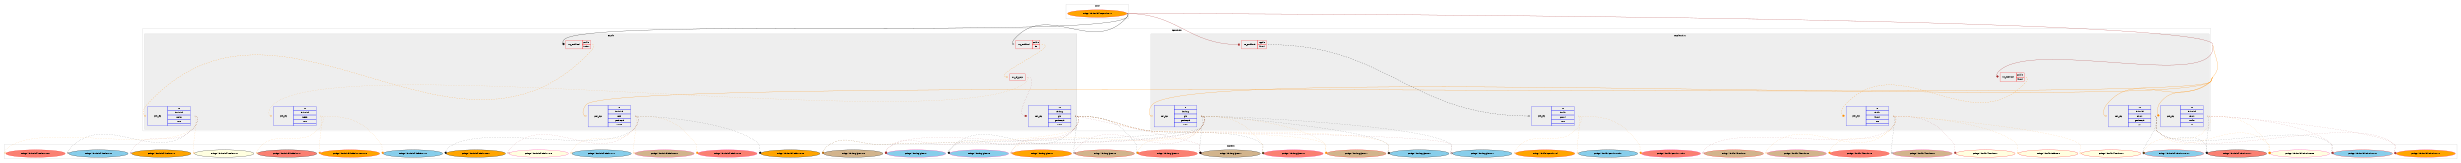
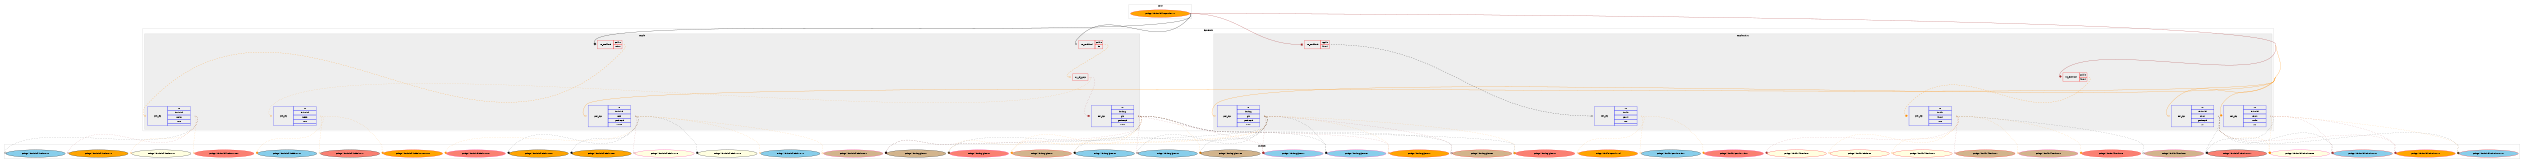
node "portage://dev-haskell/cabal-1.18.1.3": added
node "portage://dev-lang/ghc-8.4.3": label "portage://dev-lang/ghc-8.4.3" -> "portage://dev-lang/ghc-8.5.3"
node "portage://dev-libs/libressl-2.6.5": label "portage://dev-libs/libressl-2.6.5" -> "portage://dev-dev/libressl-2.6.5"
